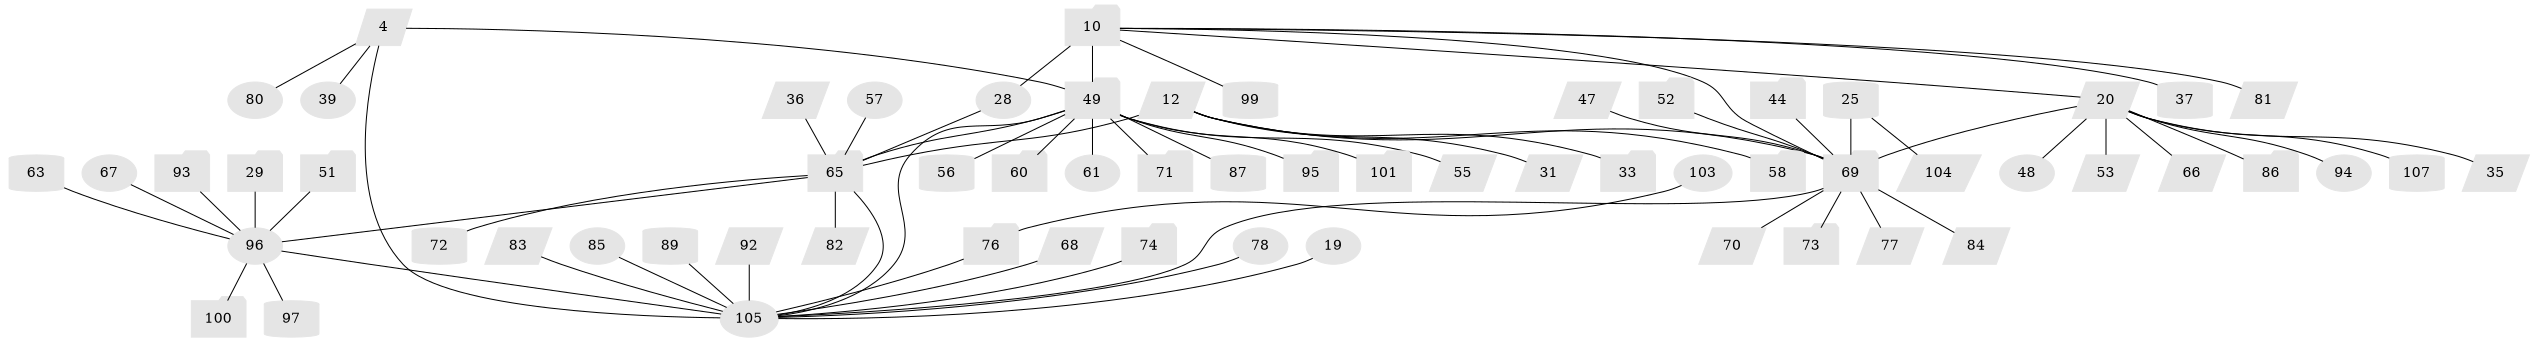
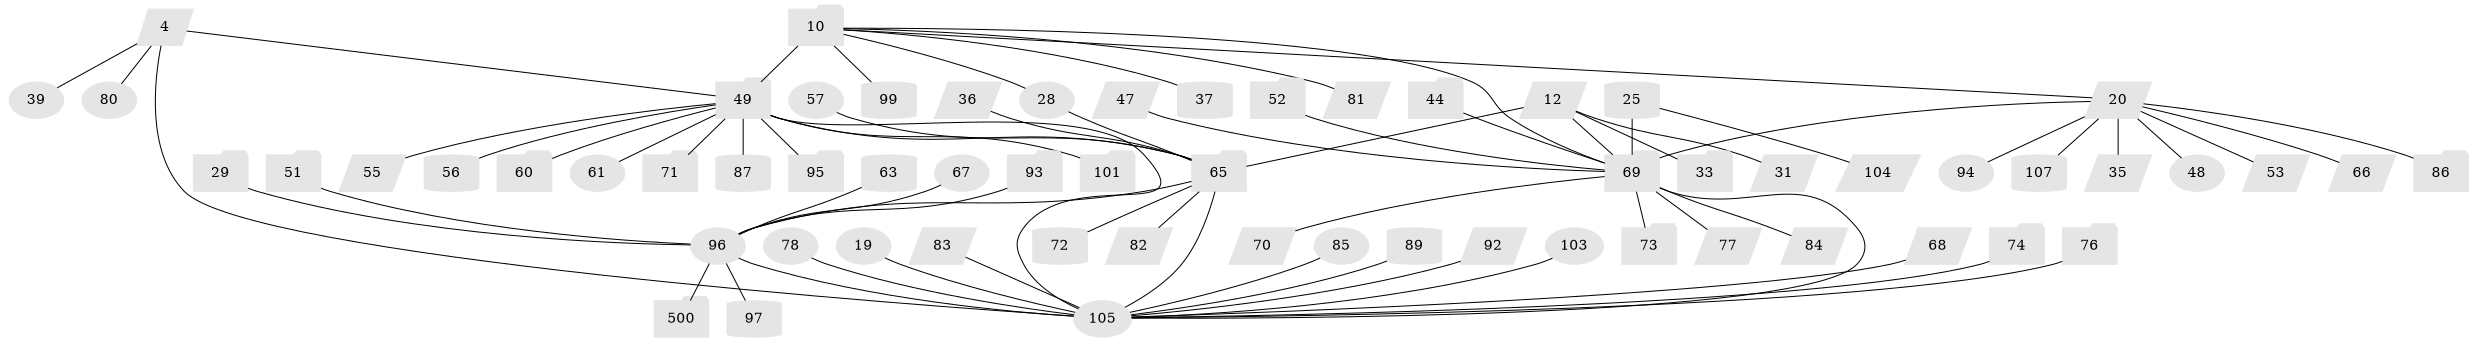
node "58": removed
edge "103" -- "76": now "103" -- "105"
node "100": label "100" -> "500"
